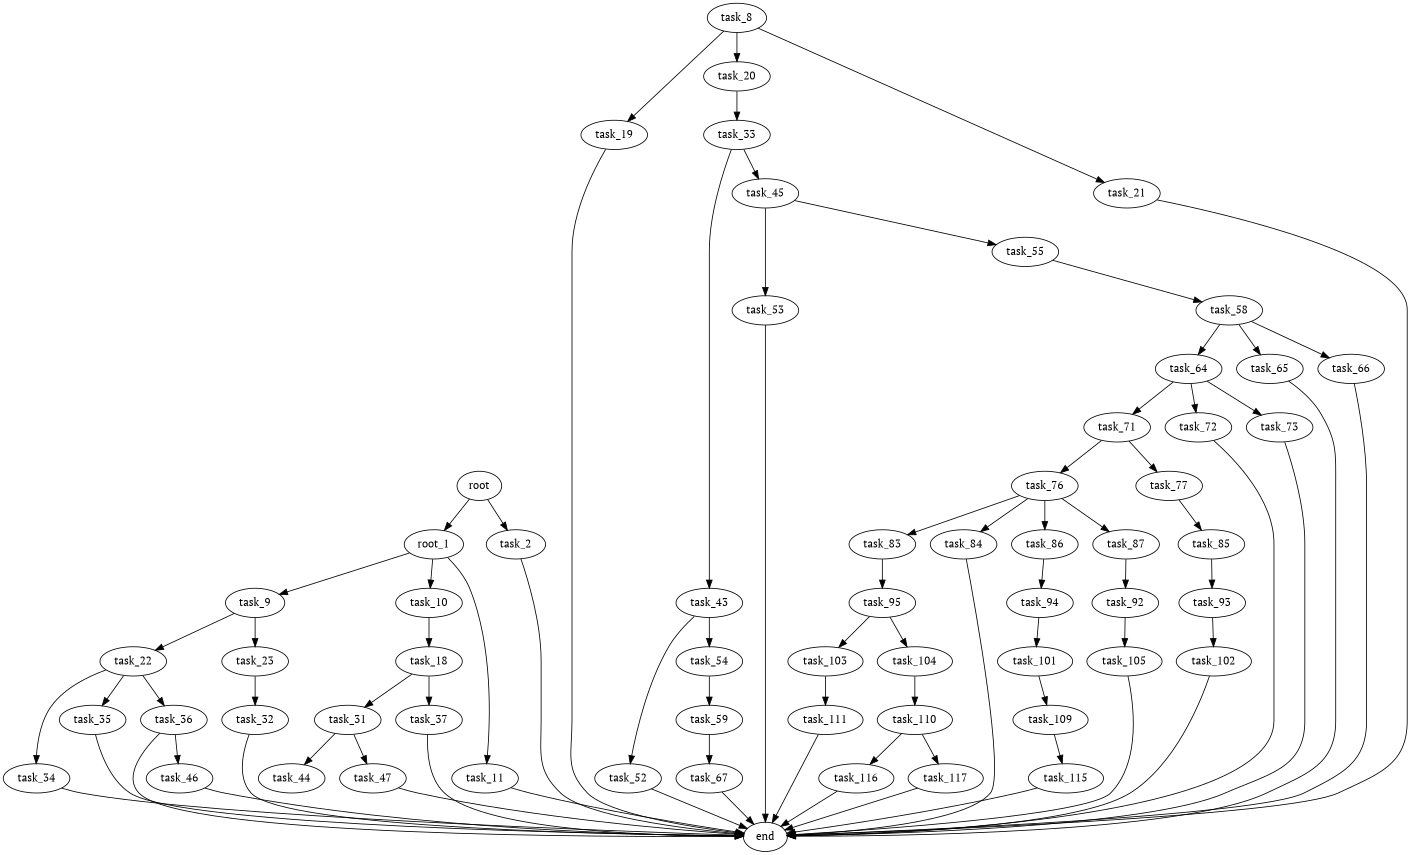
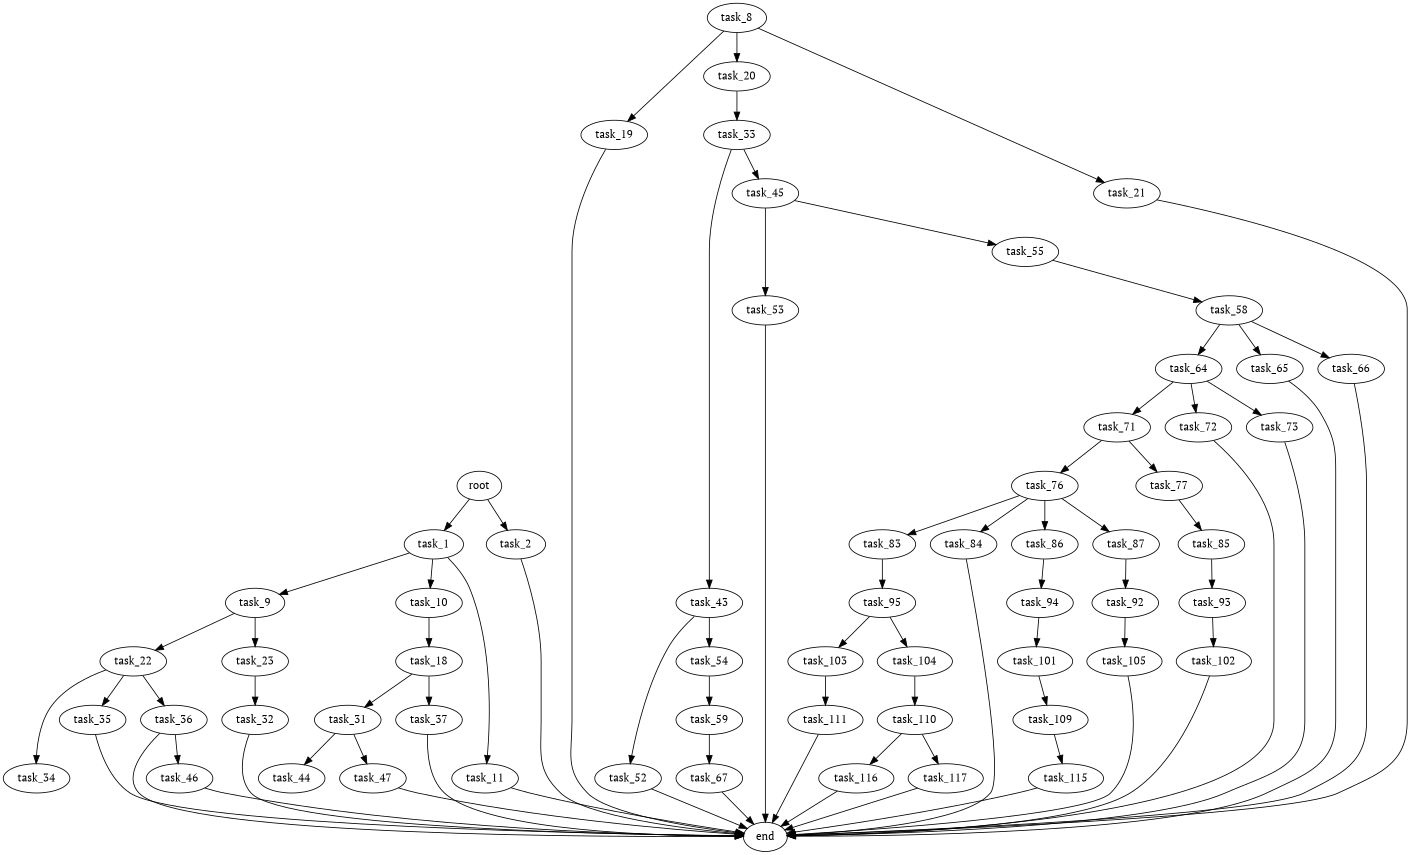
node "root_1": label "root_1" -> "task_1"
edge "task_34" -> "end": removed
